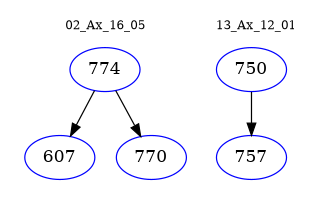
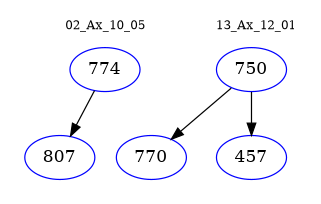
cluster "02_Ax_16_05": label "02_Ax_16_05" -> "02_Ax_10_05"
edge "774" -> "770": now "750" -> "770"
node "607": label "607" -> "807"
node "757": label "757" -> "457"
